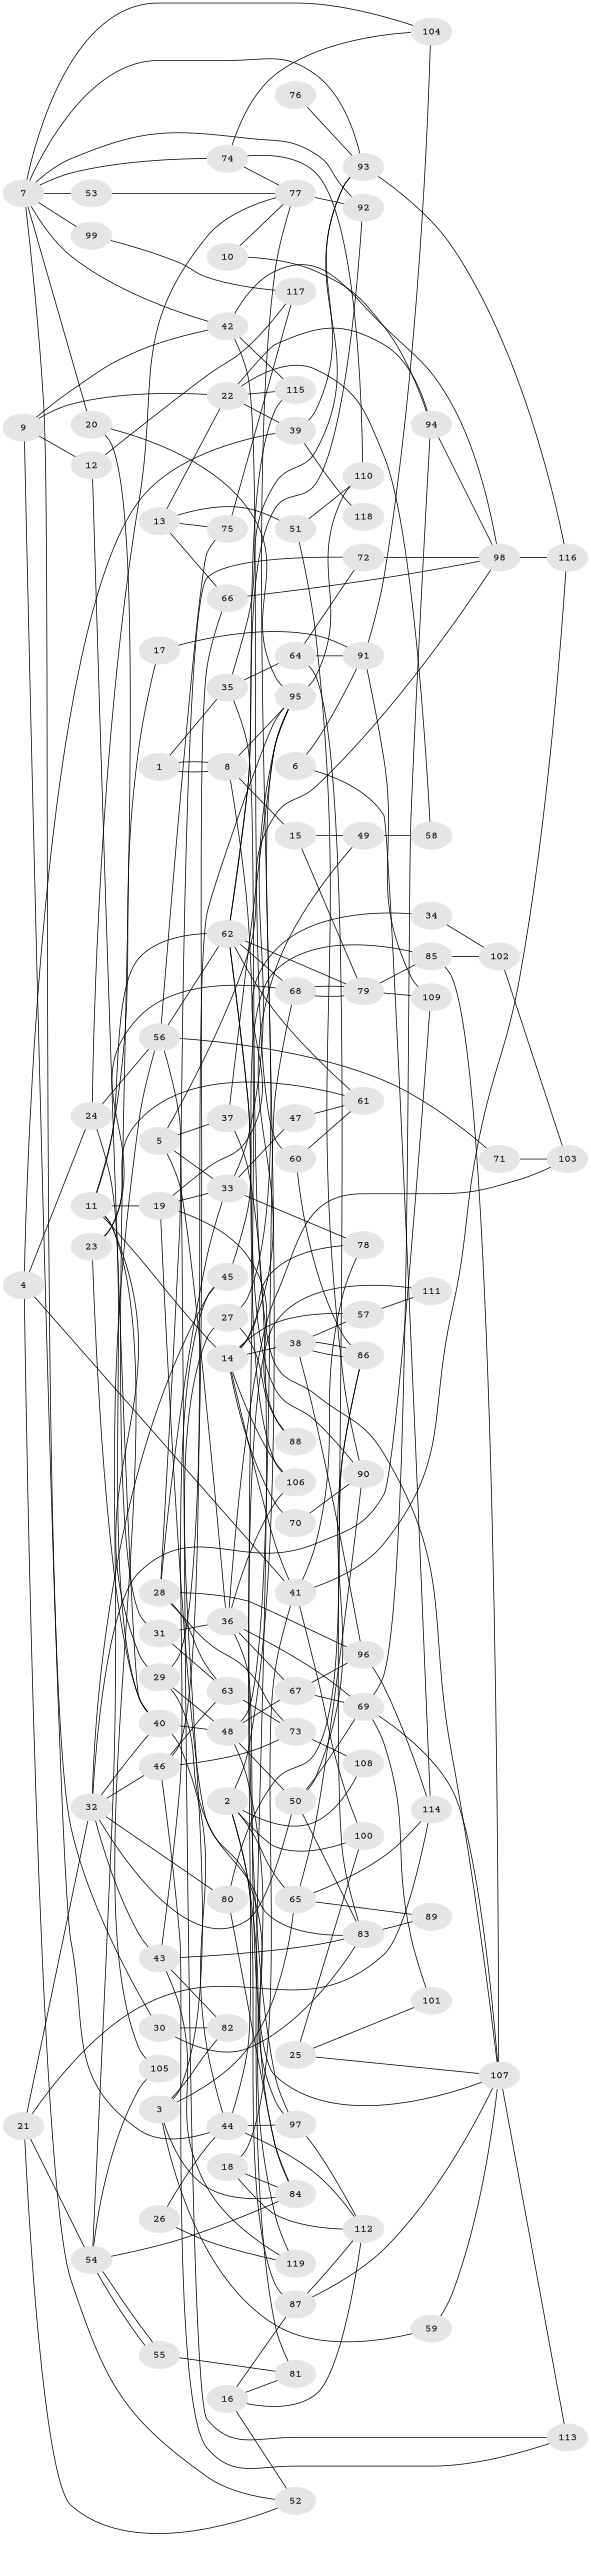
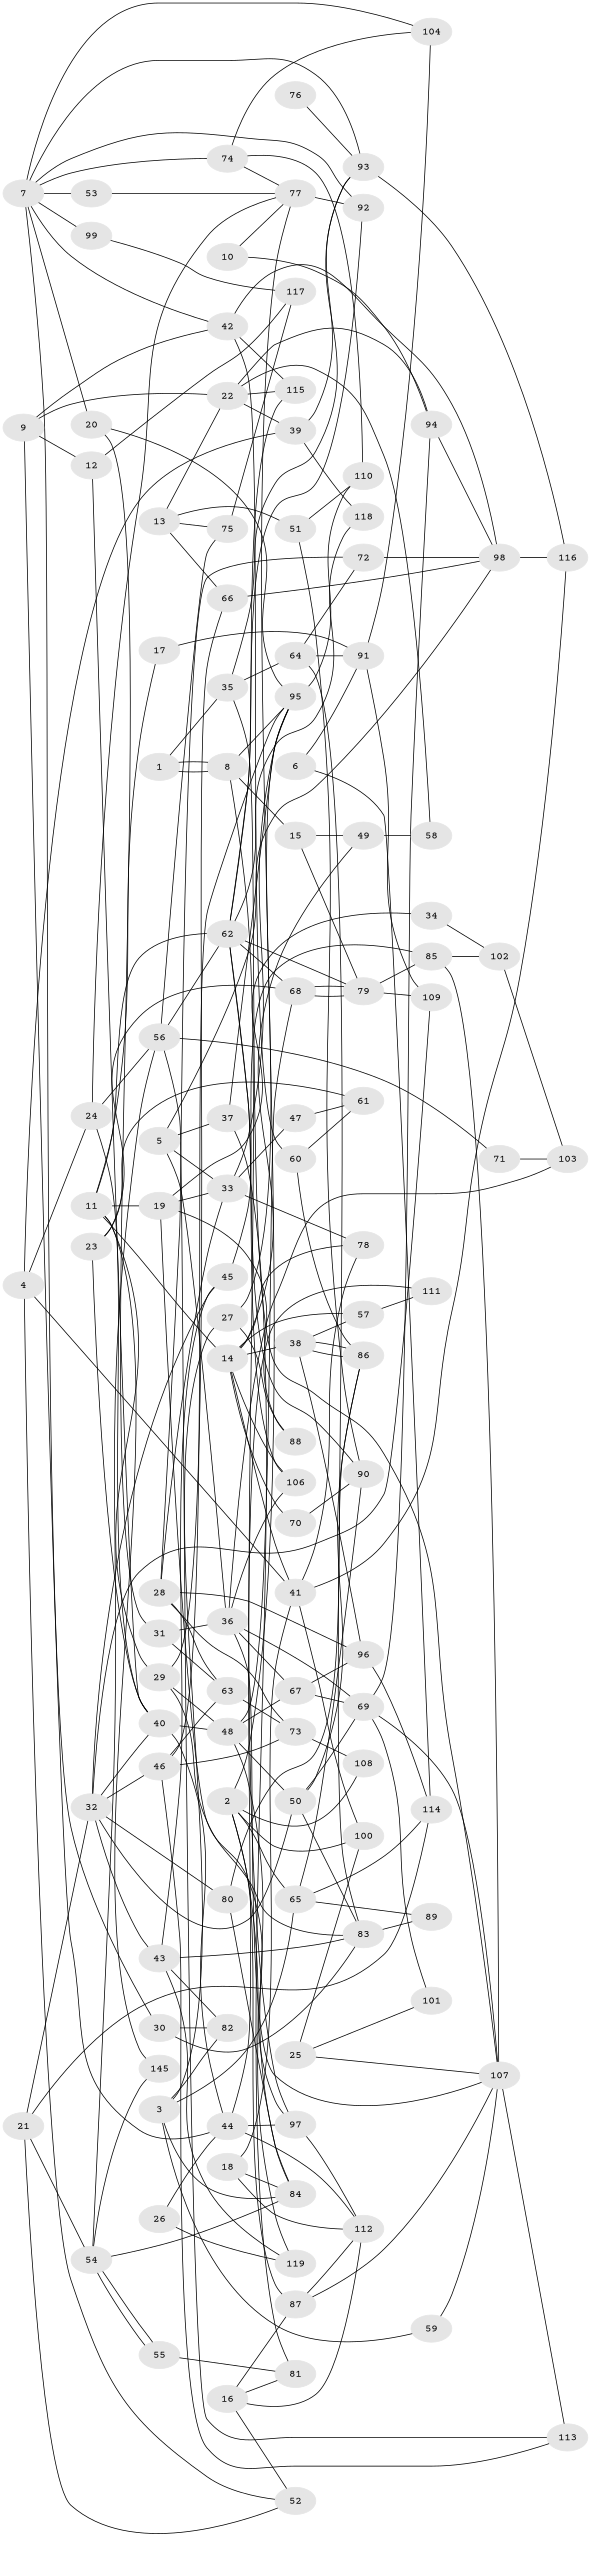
edge "62" -- "61": now "62" -- "118"
node "105": label "105" -> "145"
